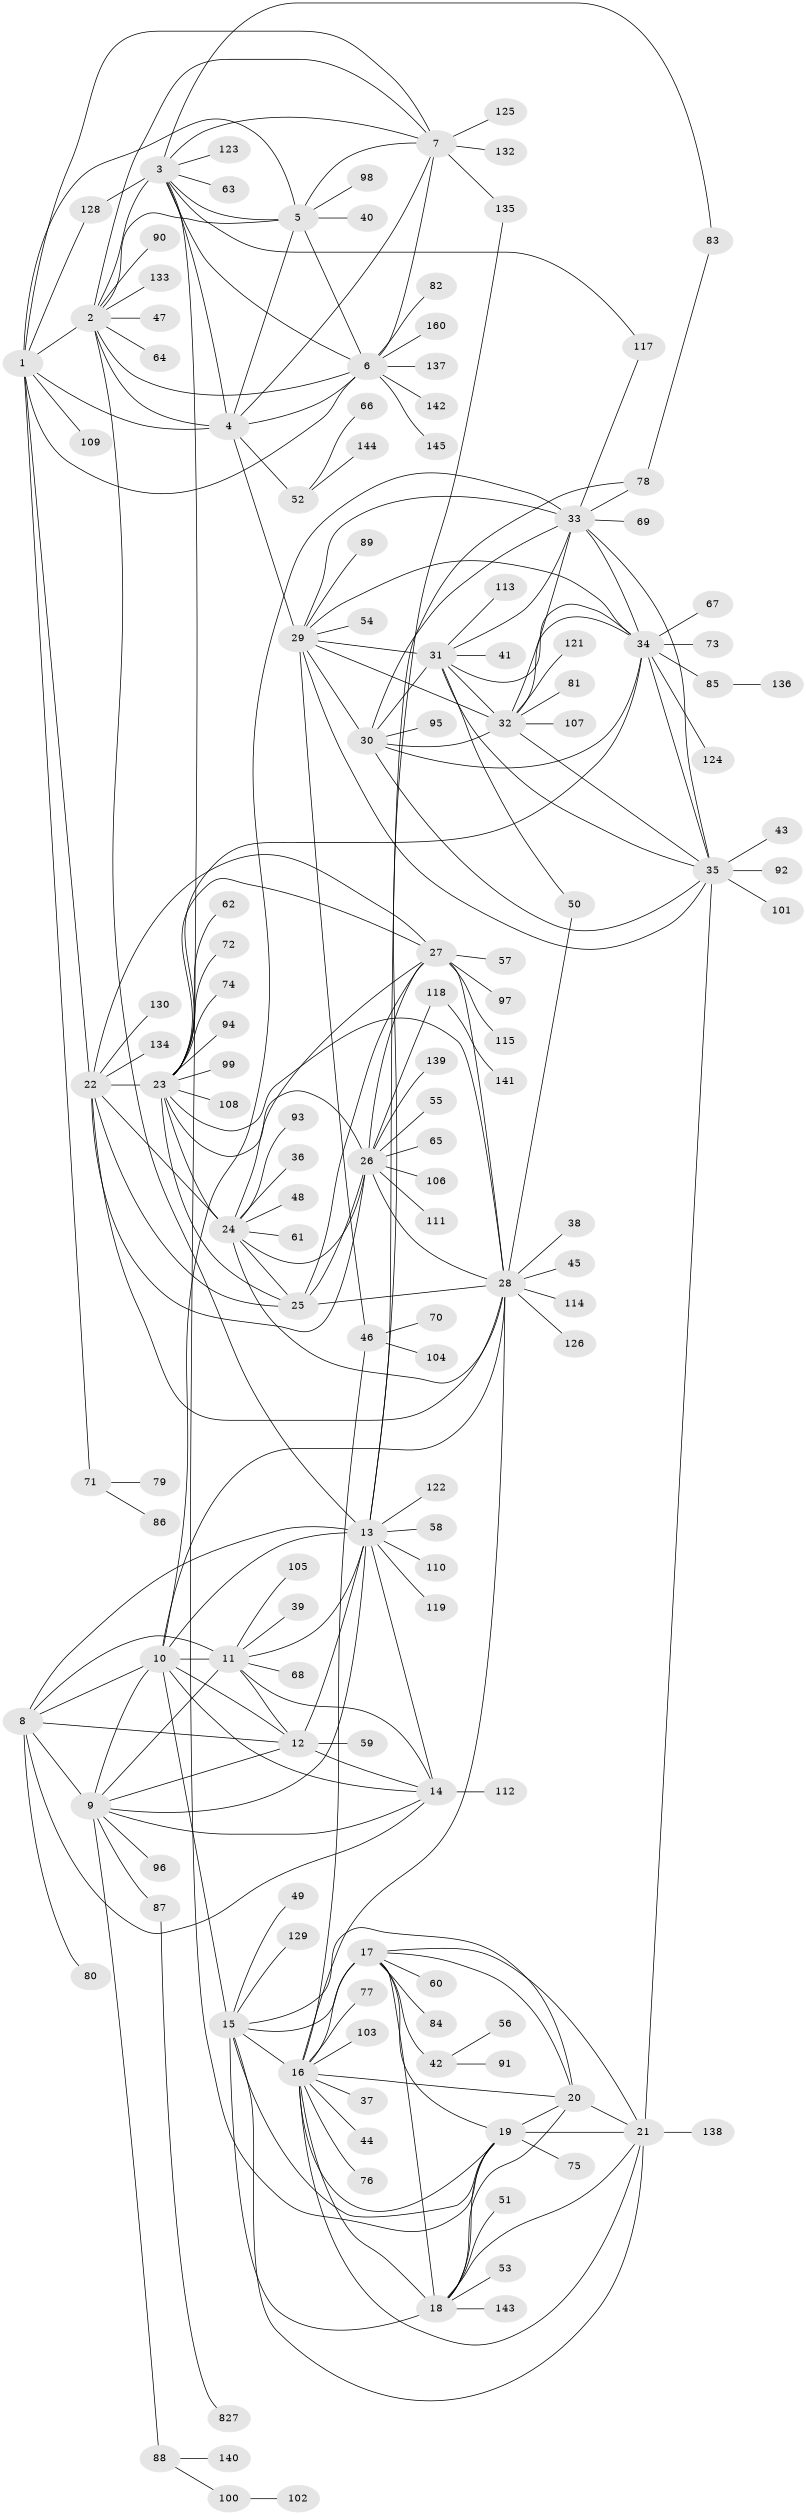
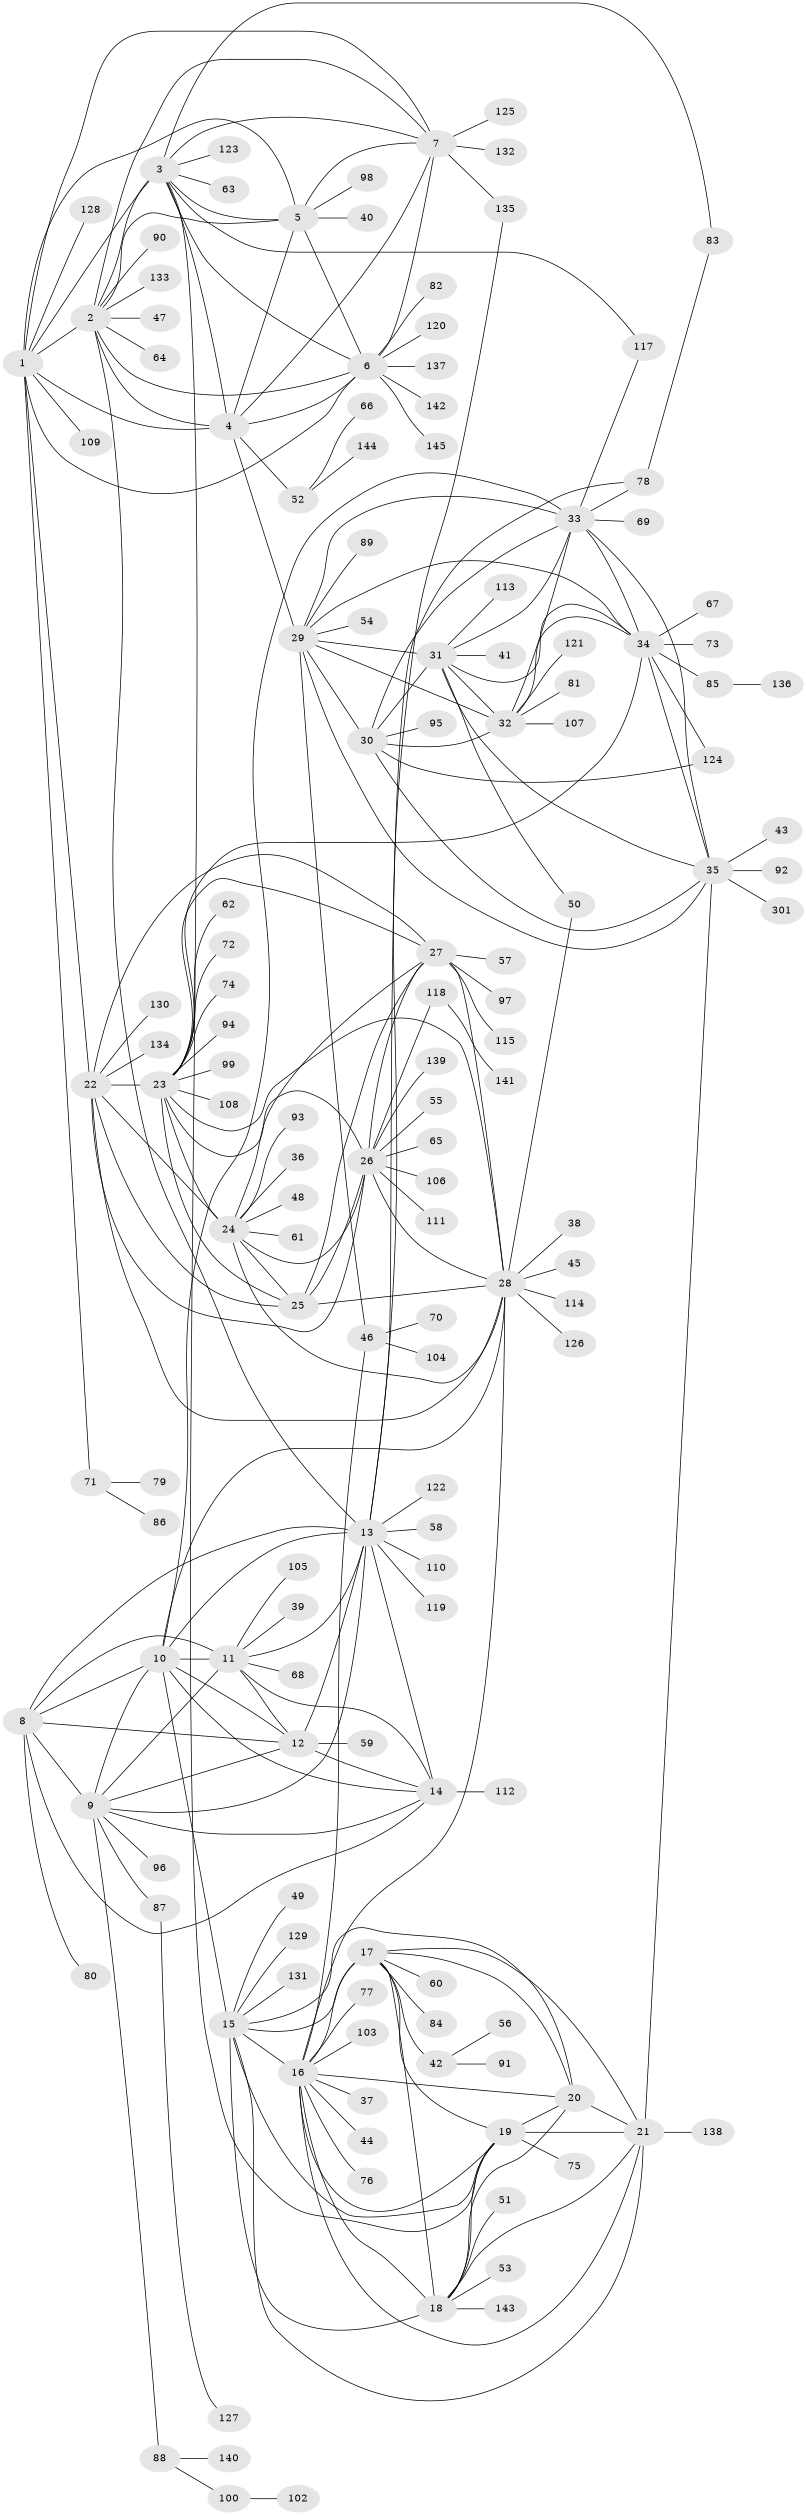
edge "3" -- "128": now "3" -- "1"
node "160": label "160" -> "120"
edge "34" -- "30": now "124" -- "30"
edge "32" -- "35": removed
node "101": label "101" -> "301"
node "131": added
node "827": label "827" -> "127"
